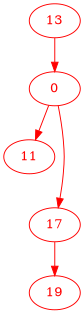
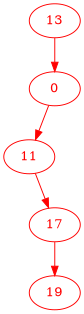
edge "0" -> "17": now "11" -> "17"
